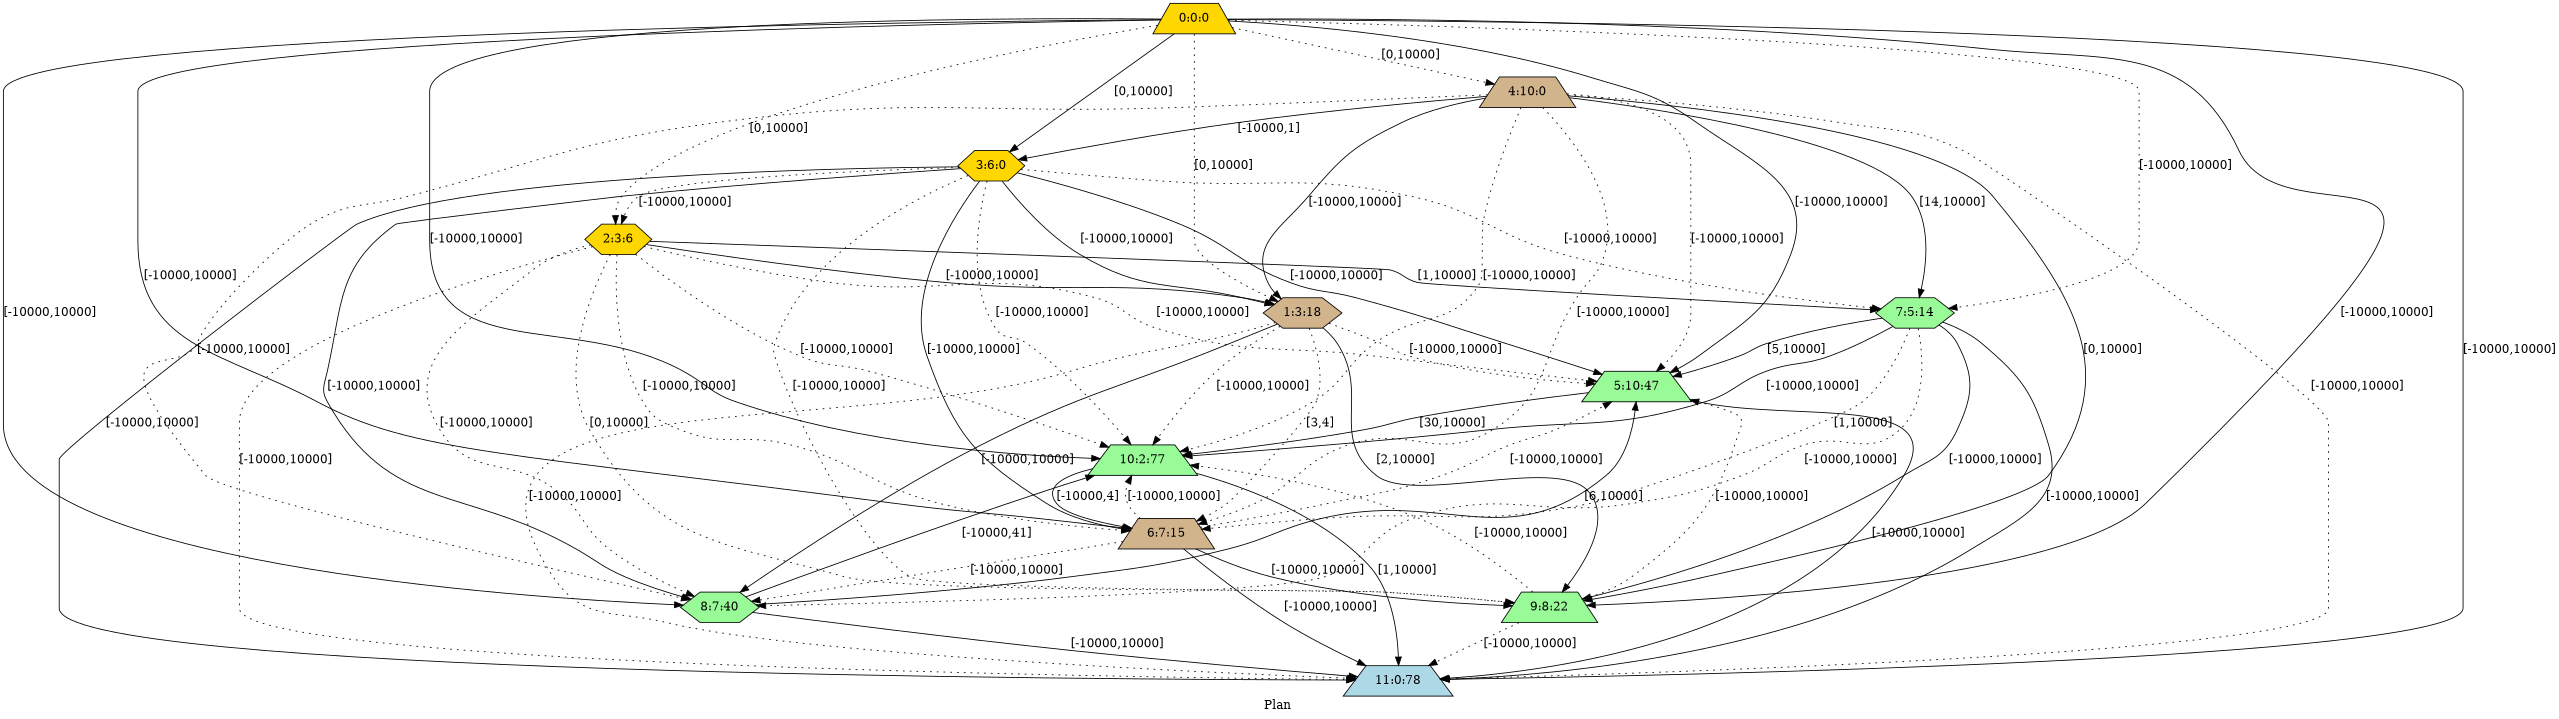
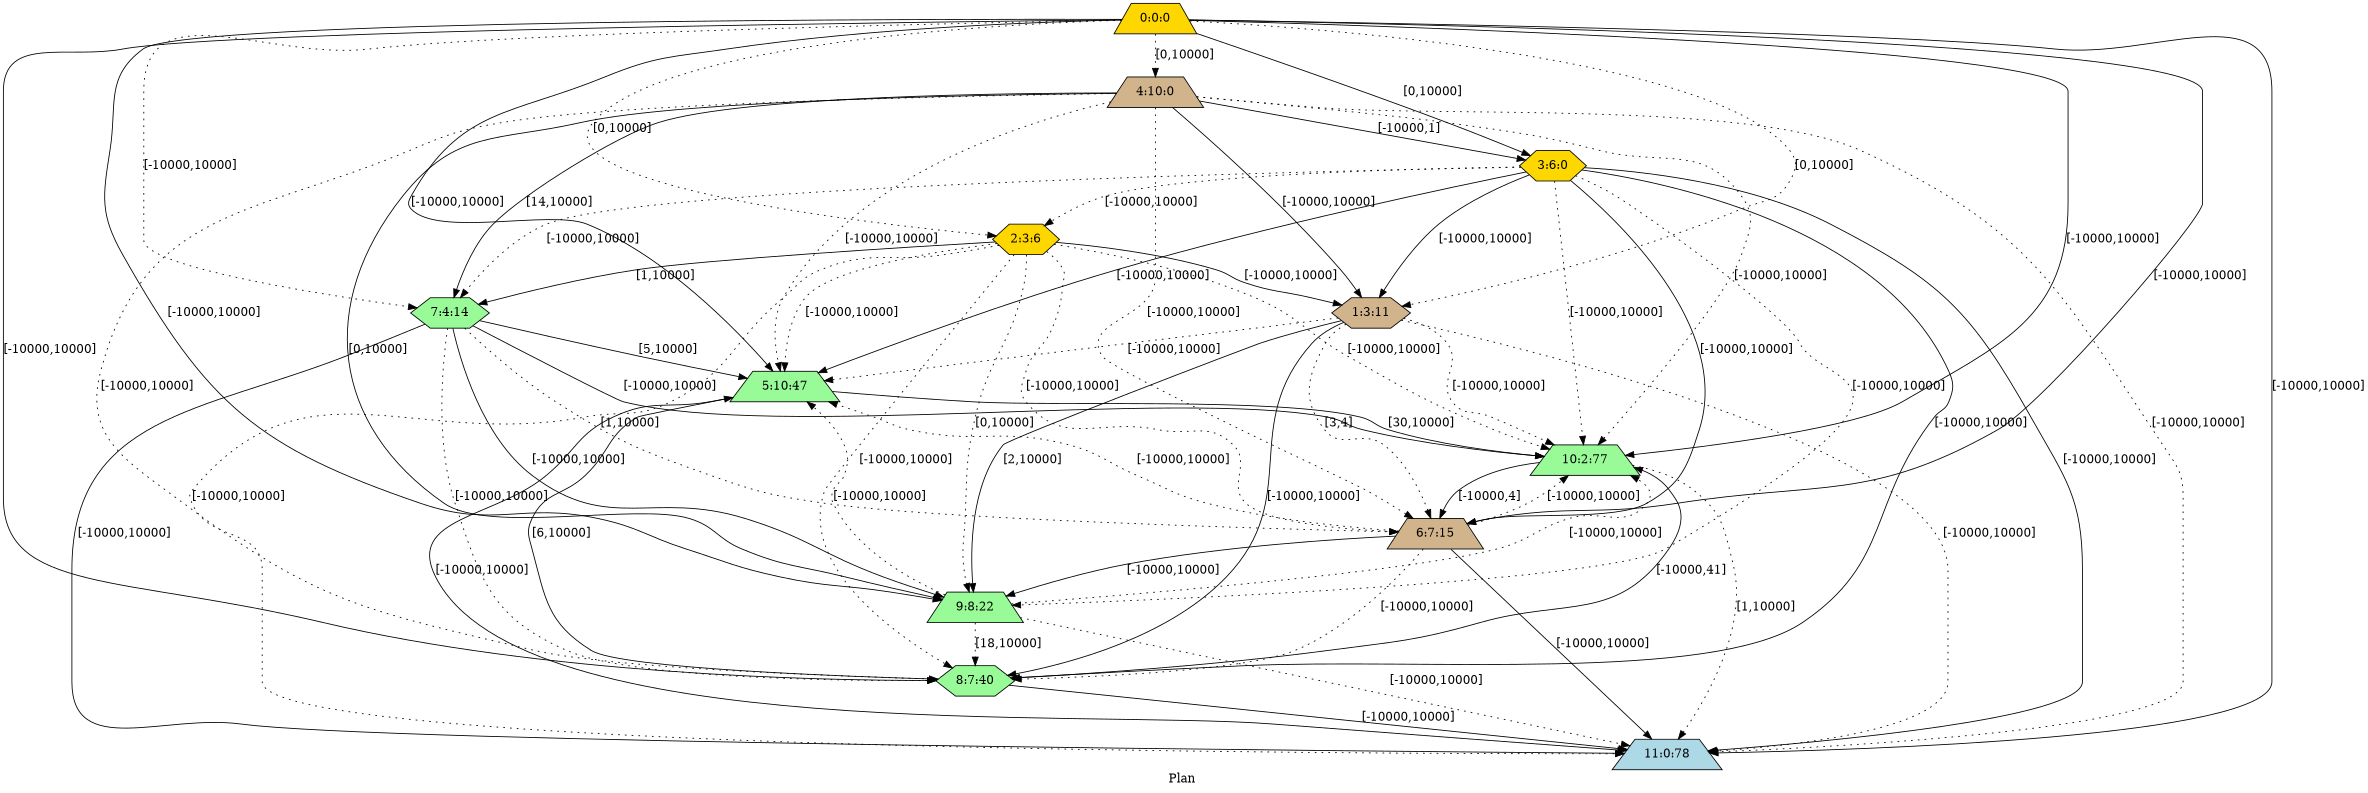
node "1:3:18": label "1:3:18" -> "1:3:11"
node "7:5:14": label "7:5:14" -> "7:4:14"
edge "10:2:77" -> "11:0:78": style solid -> dotted
edge "9:8:22" -> "8:7:40": added, label "[18,10000]"
